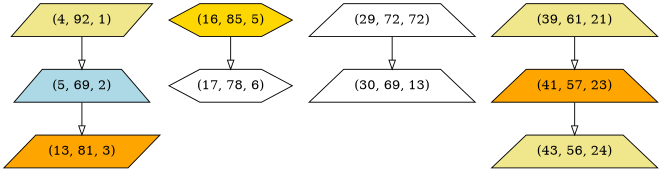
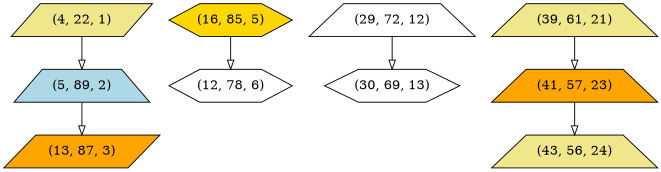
node "(4, 92, 1)": label "(4, 92, 1)" -> "(4, 22, 1)"
node "(29, 72, 72)": label "(29, 72, 72)" -> "(29, 72, 12)"
node "(5, 69, 2)": label "(5, 69, 2)" -> "(5, 89, 2)"
node "(17, 78, 6)": label "(17, 78, 6)" -> "(12, 78, 6)"
node "(30, 69, 13)": shape trapezium -> hexagon
node "(13, 81, 3)": label "(13, 81, 3)" -> "(13, 87, 3)"
